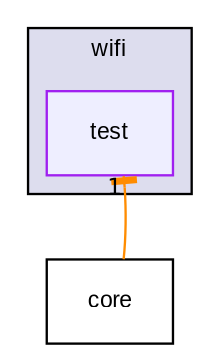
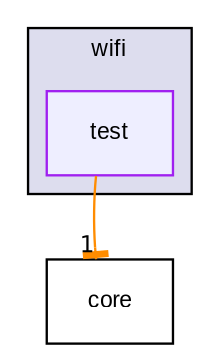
edge "core" -> "test": reversed
